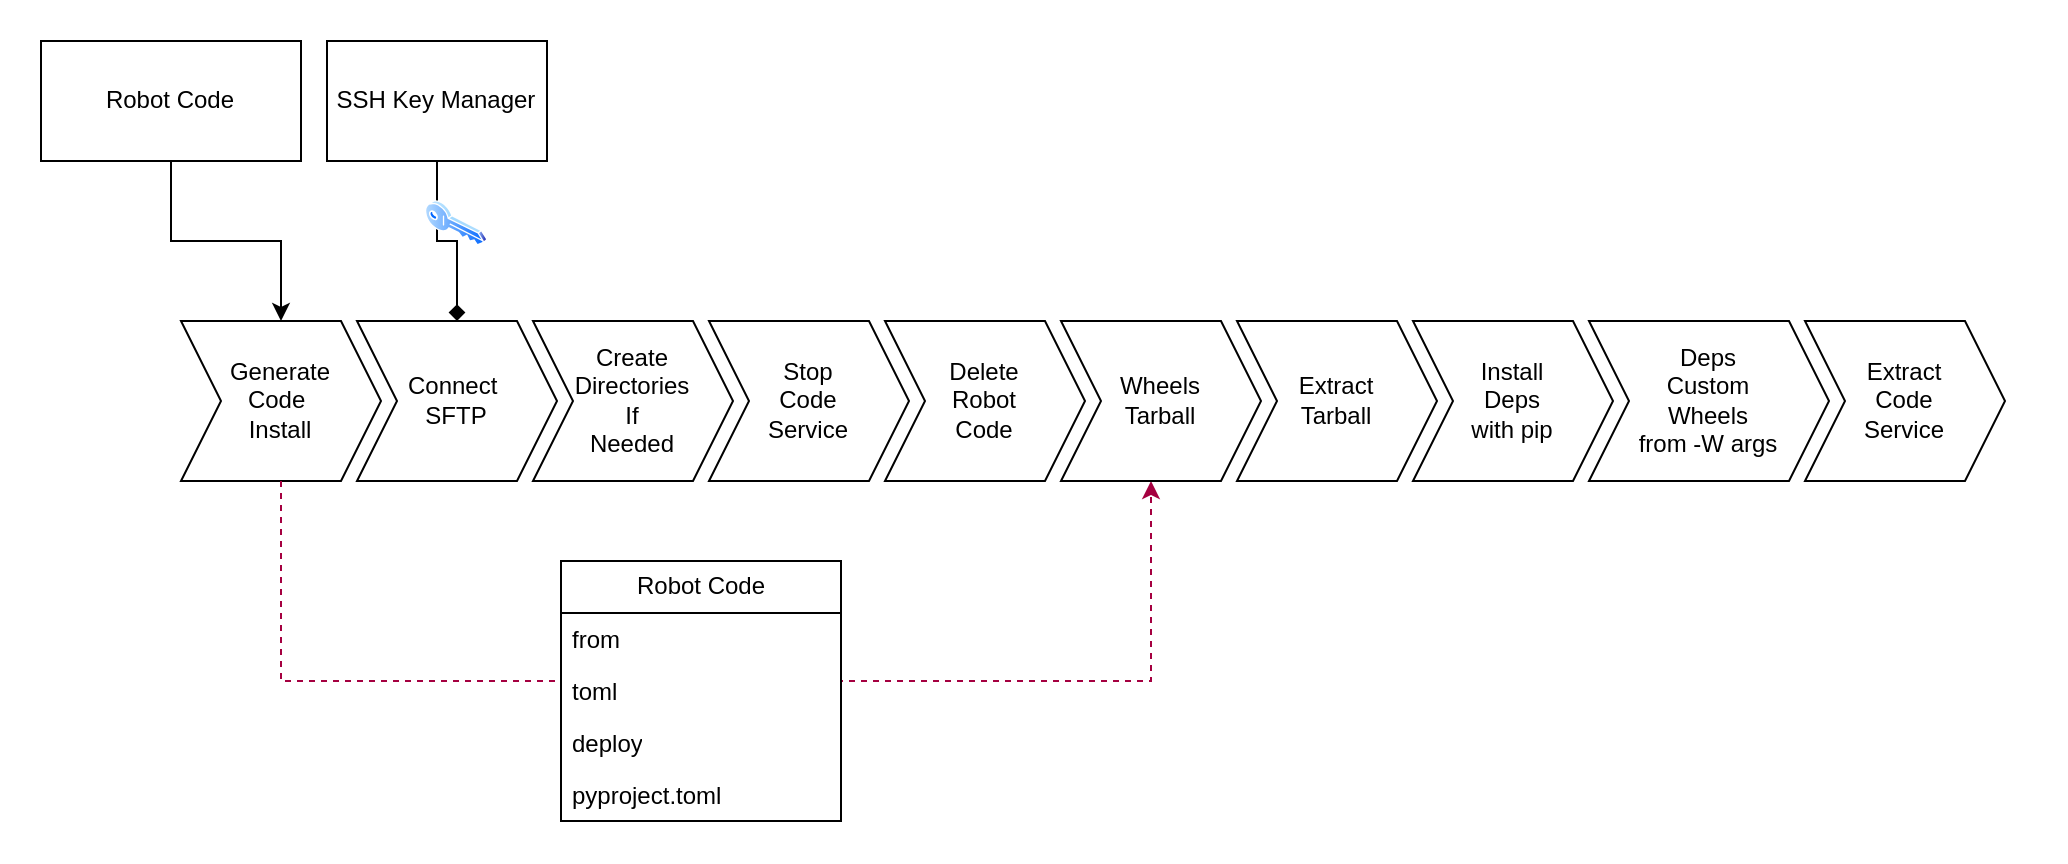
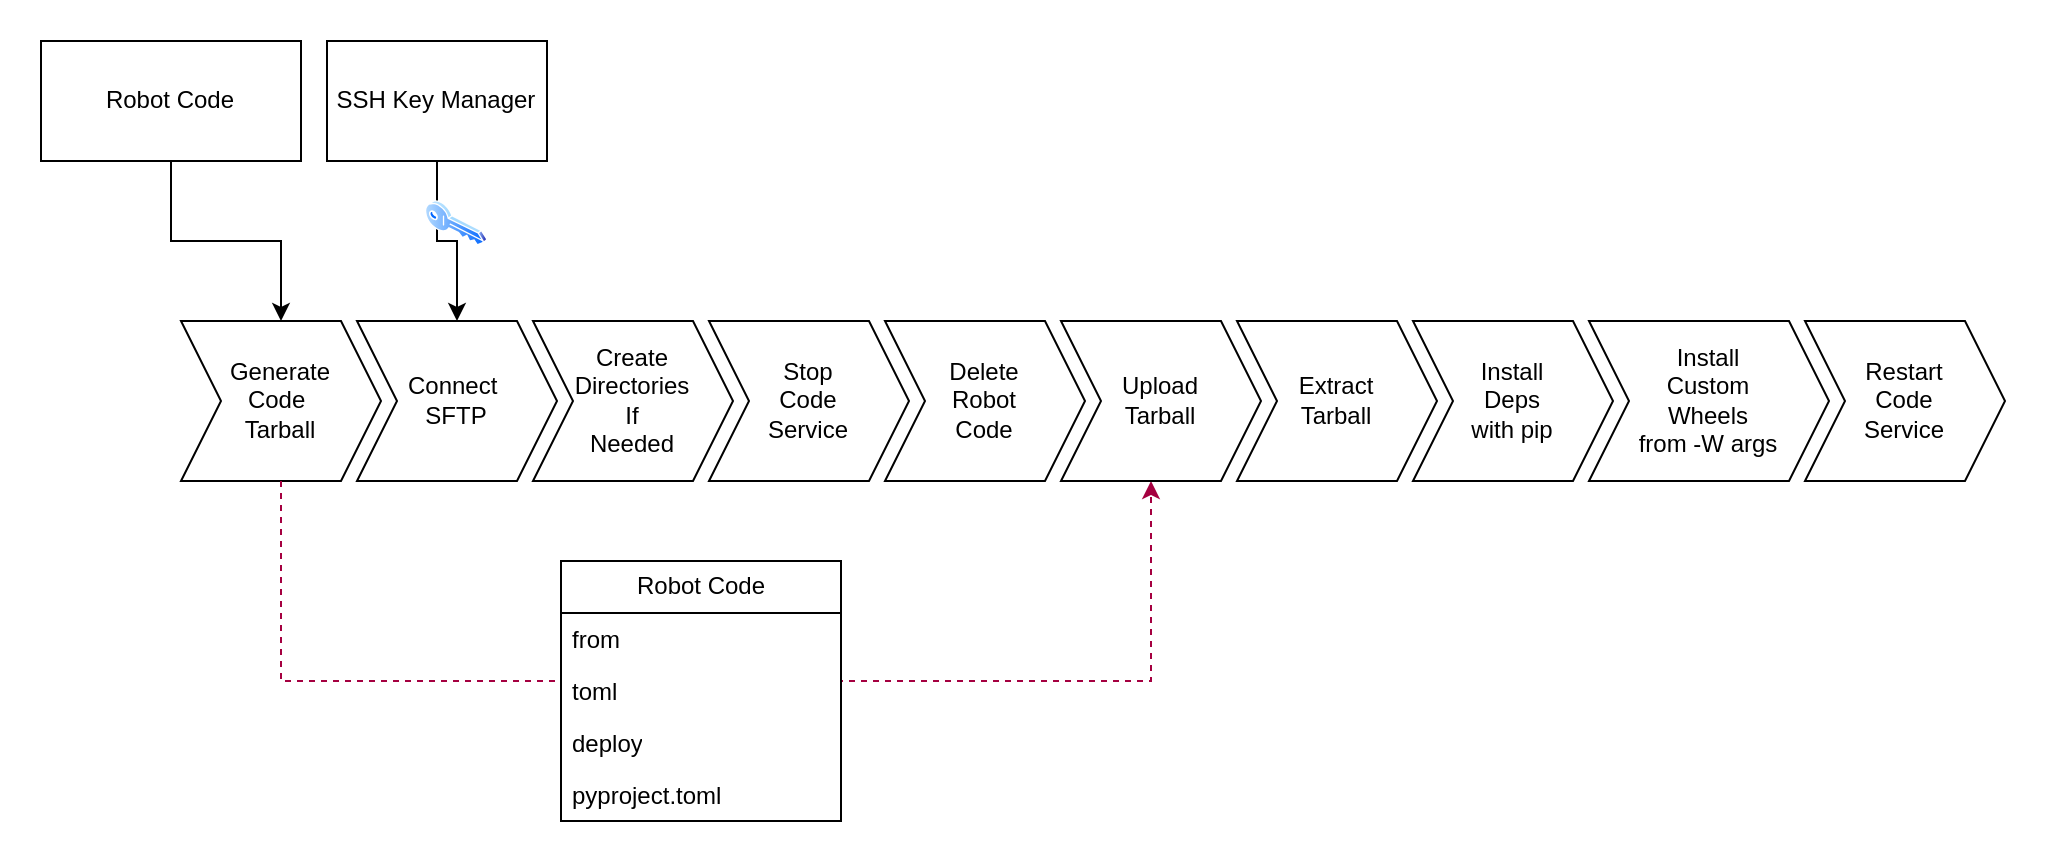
edge "SSH Key Manager" -> "Connect SFTP": arrowhead diamond -> classic
node "Generate Code Install": label "Generate Code Install" -> "Generate Code Tarball"
node "Wheels Tarball": label "Wheels Tarball" -> "Upload Tarball"
node "Deps Custom Wheels from -W args": label "Deps Custom Wheels from -W args" -> "Install Custom Wheels from -W args"
node "Extract Code Service": label "Extract Code Service" -> "Restart Code Service"
